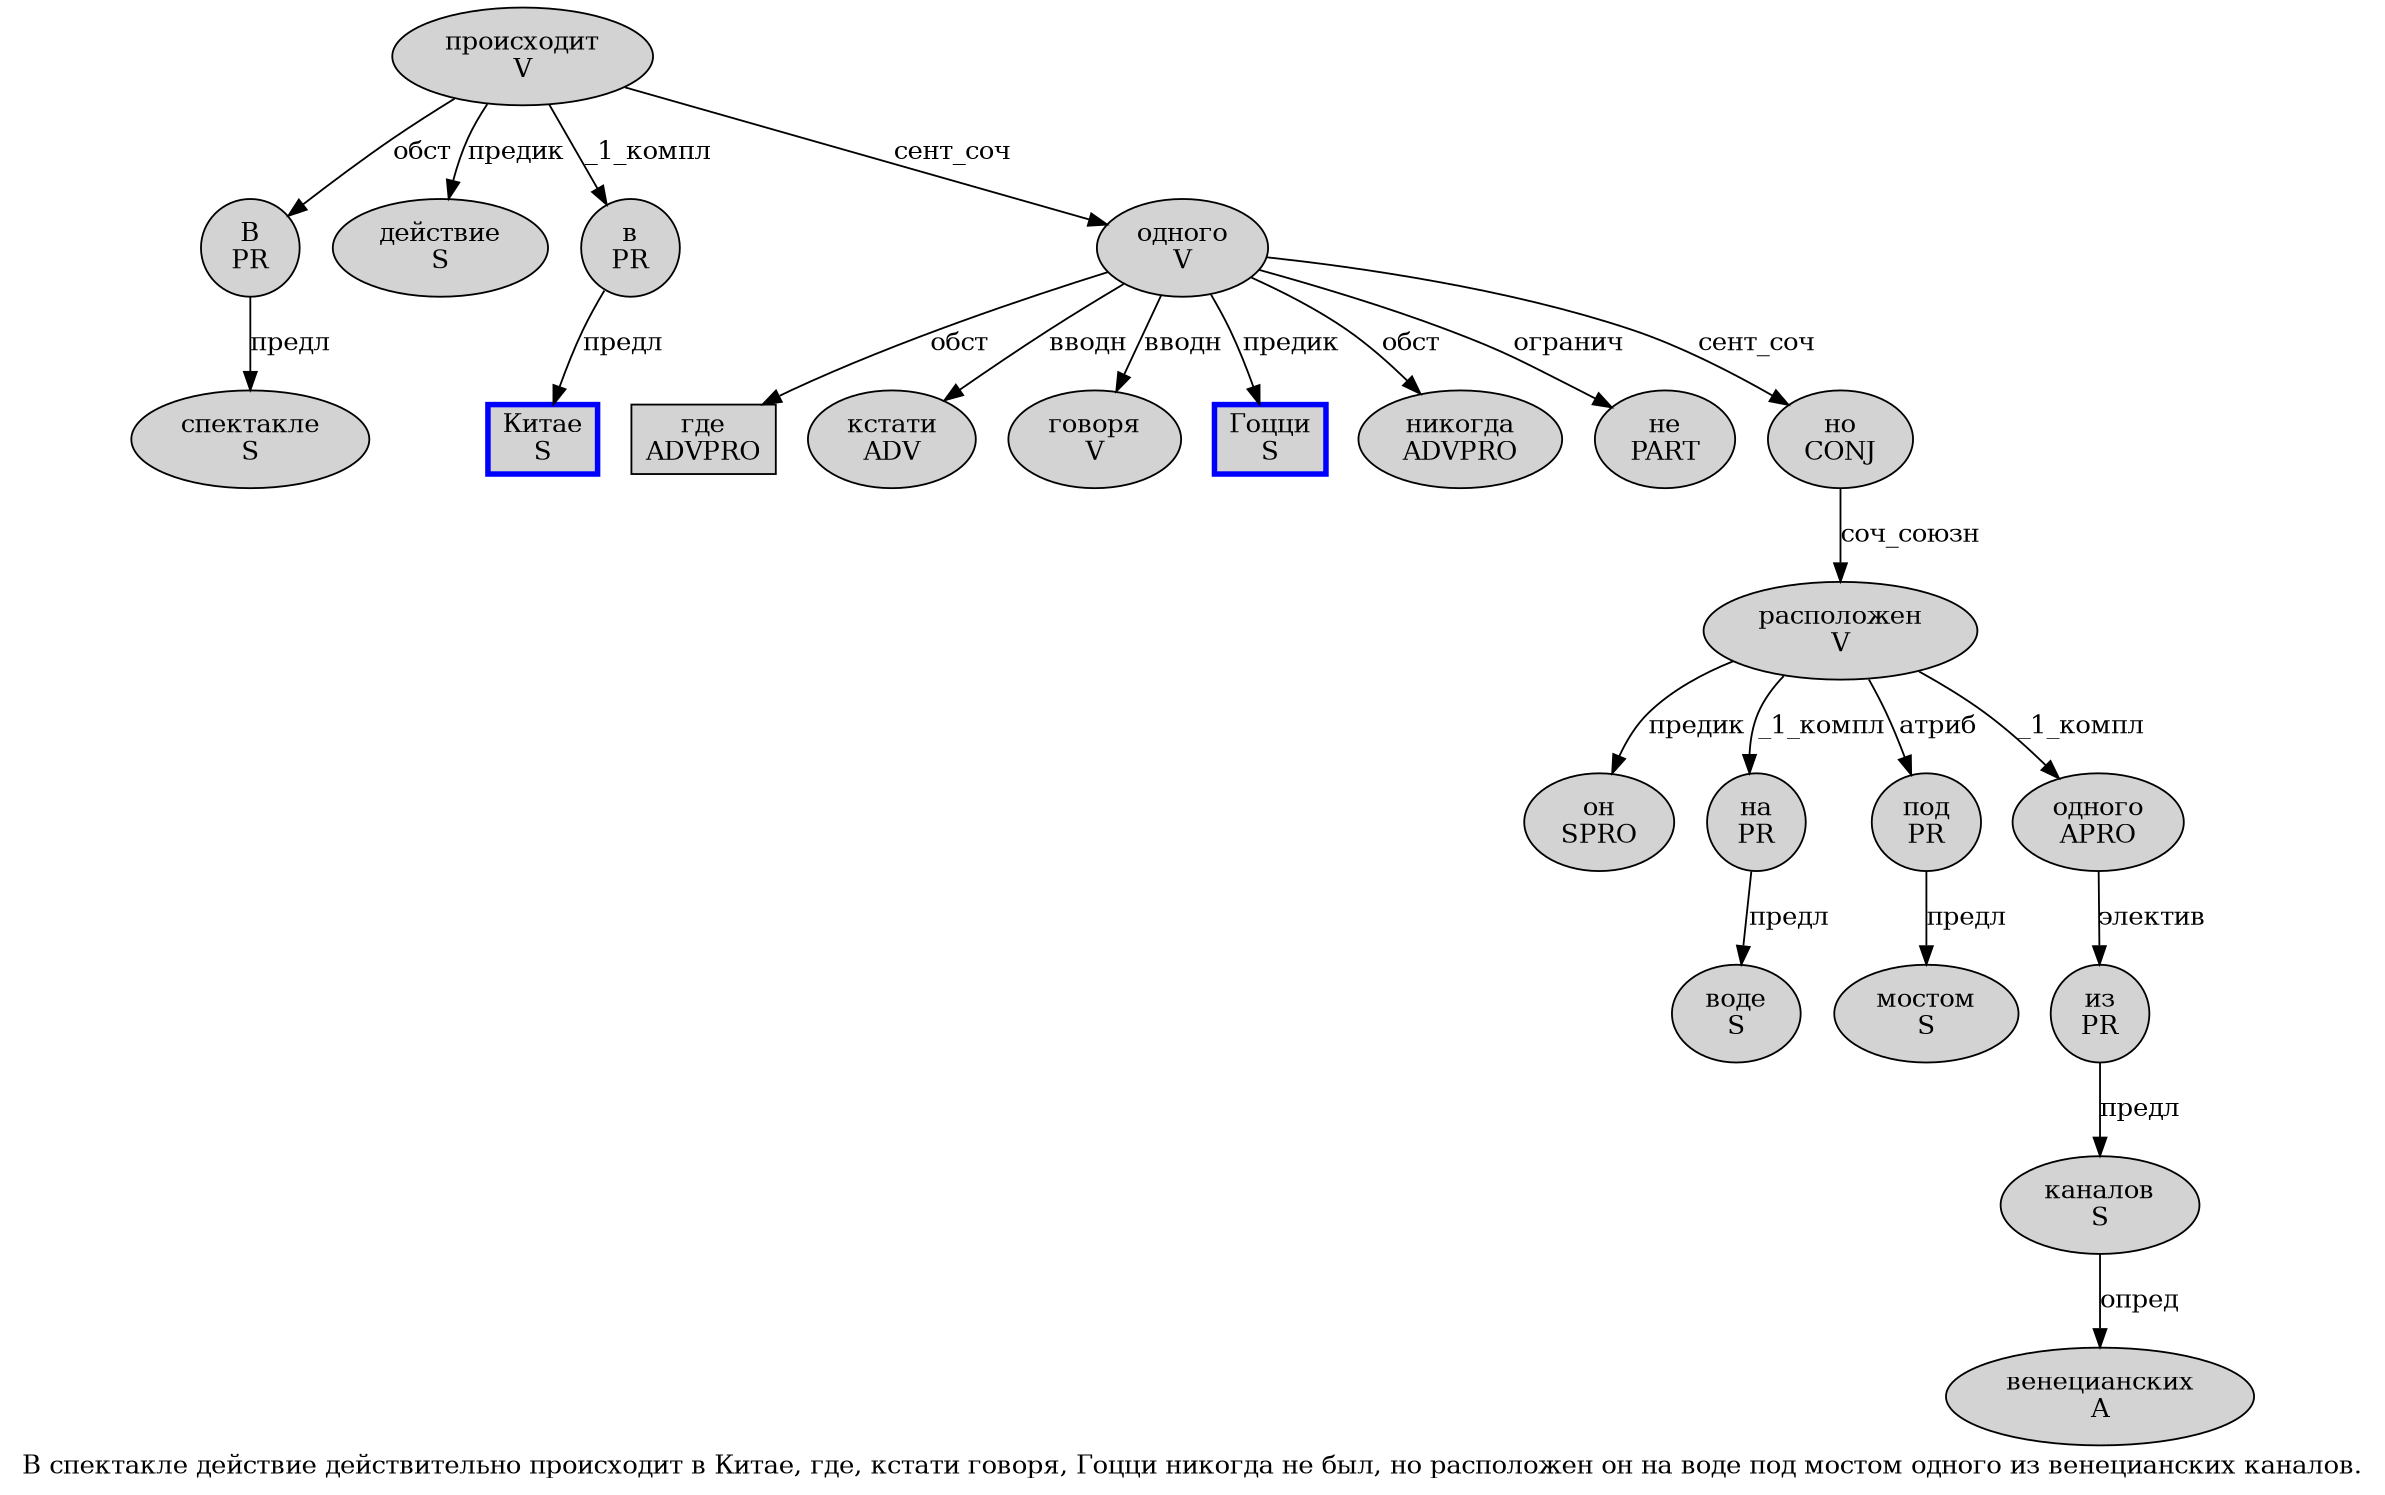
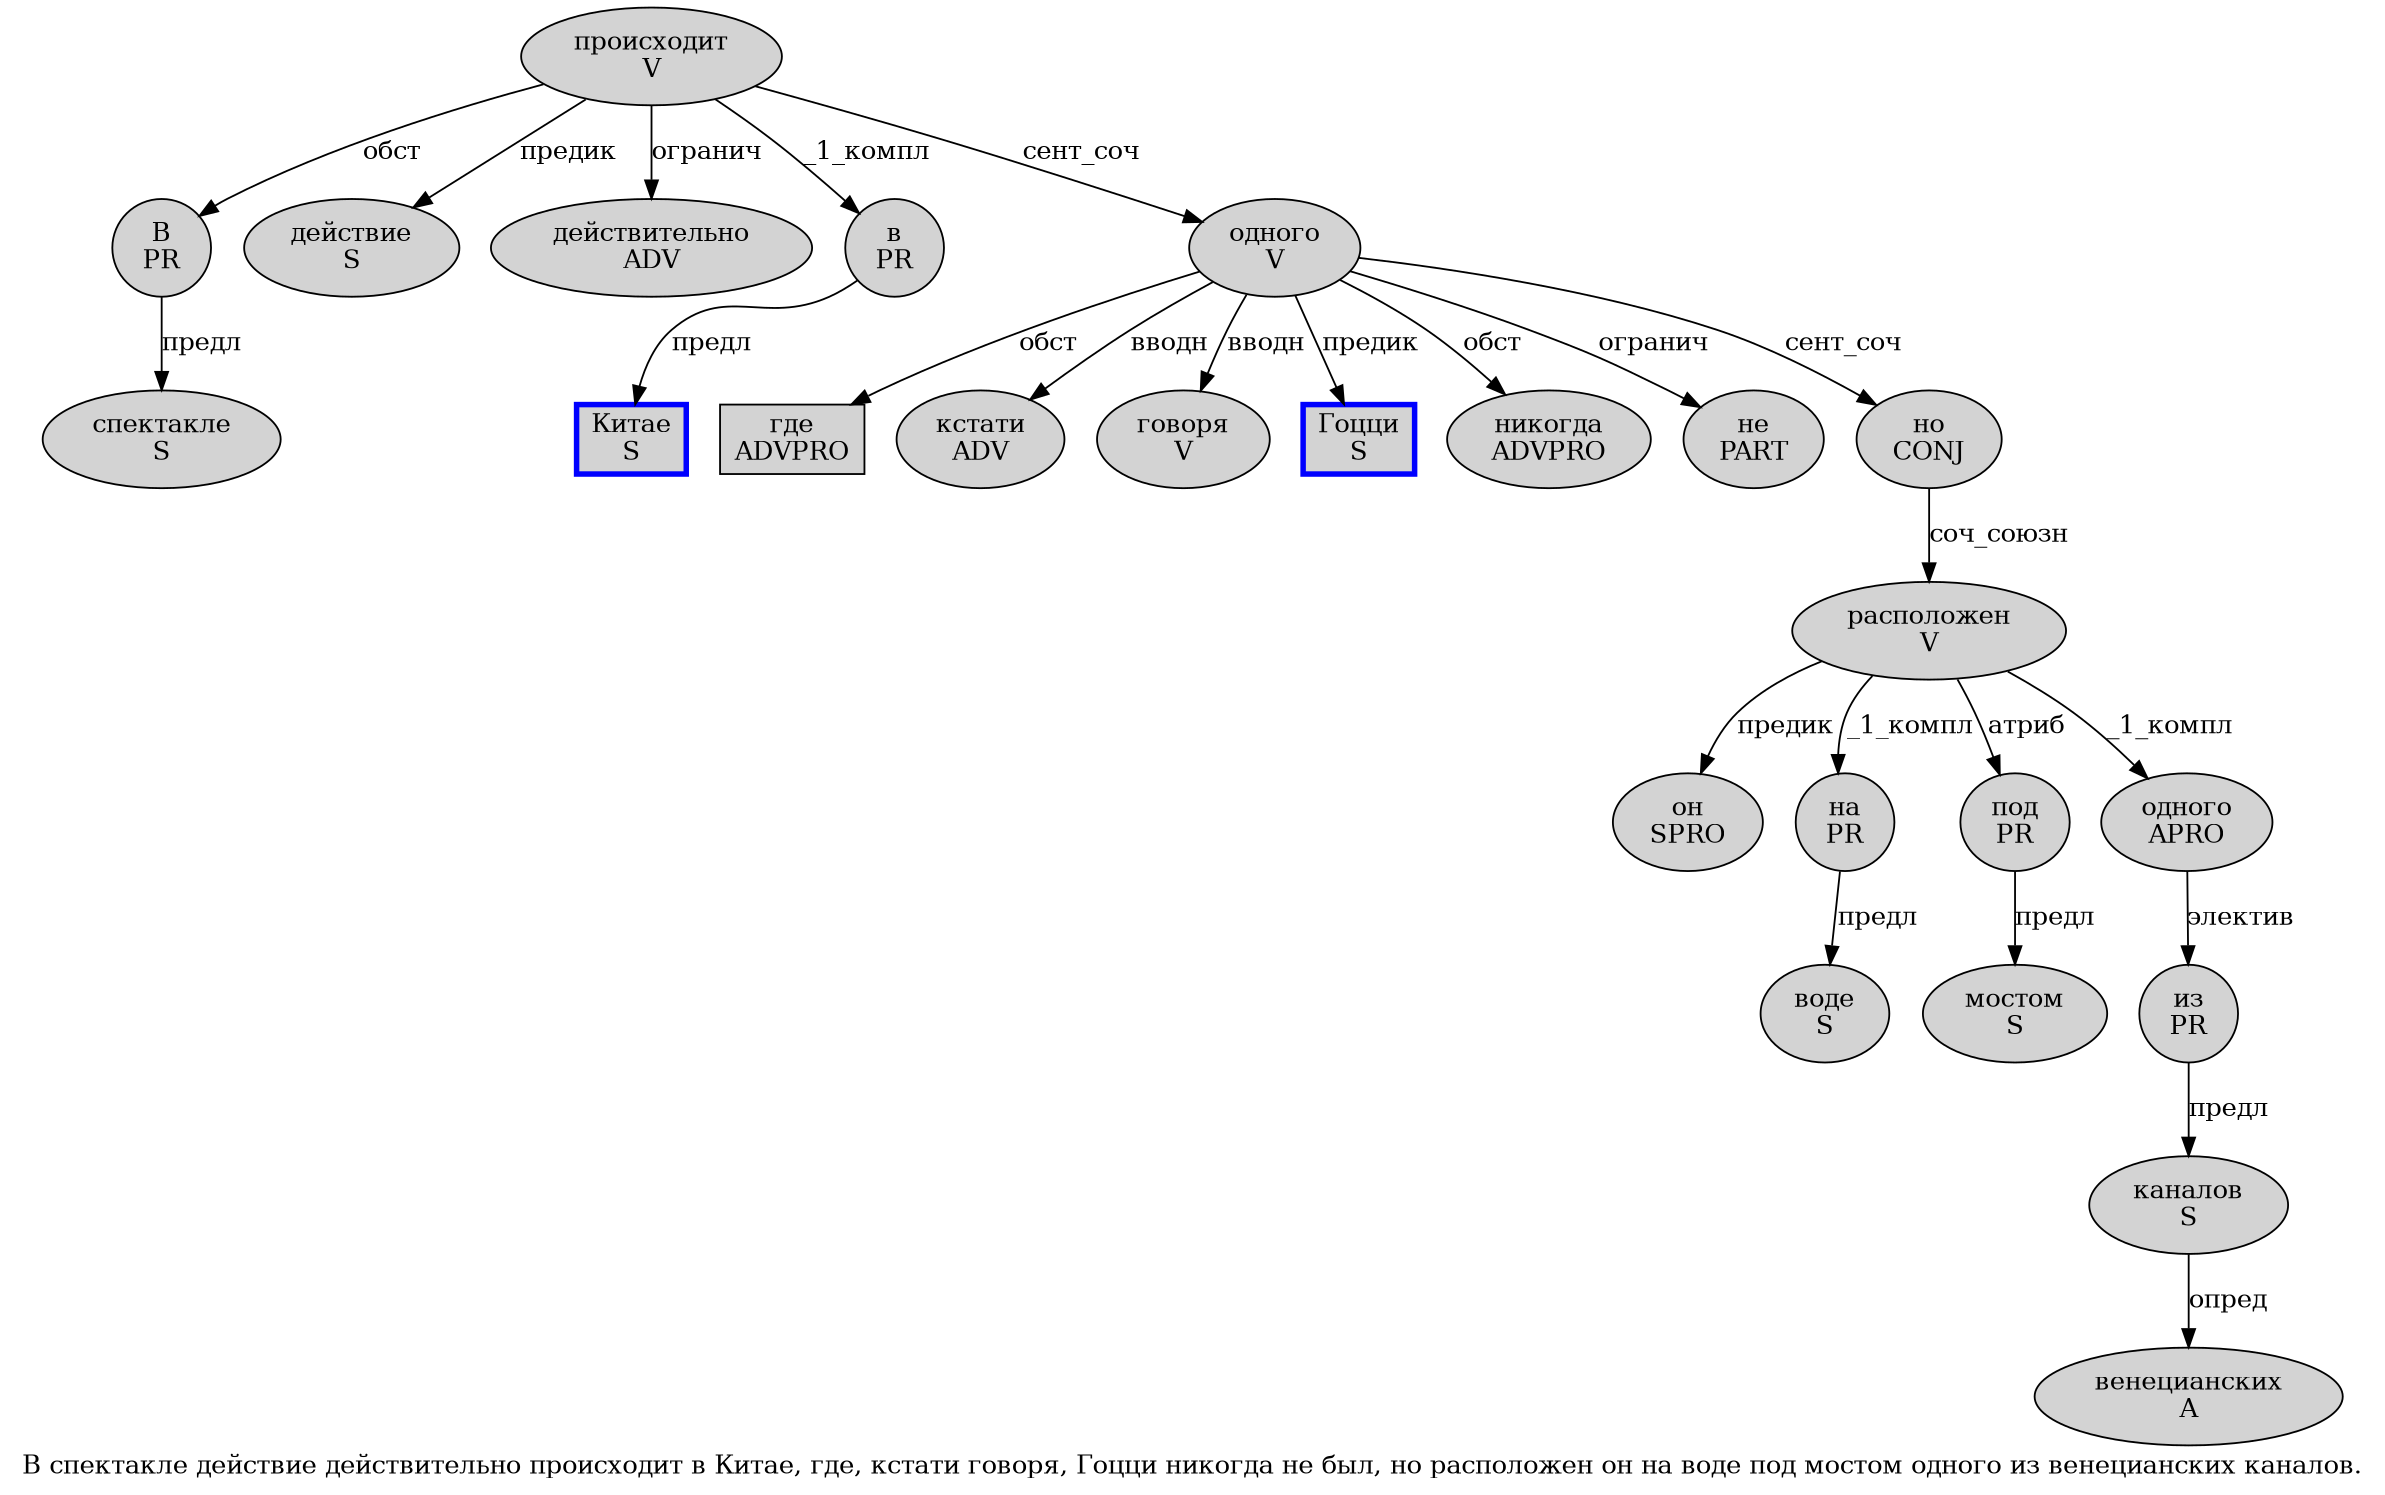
node "действительно ADV": added
